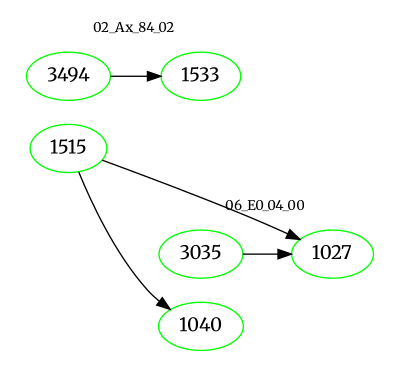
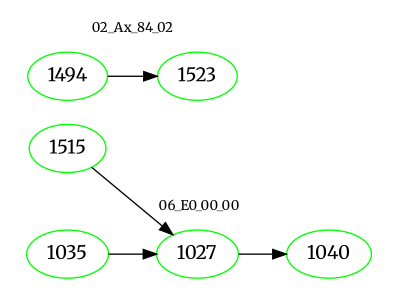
node "3494": label "3494" -> "1494"
node "1533": label "1533" -> "1523"
cluster "06_E0_04_00": label "06_E0_04_00" -> "06_E0_00_00"
edge "1515" -> "1040": now "1027" -> "1040"
node "3035": label "3035" -> "1035"
